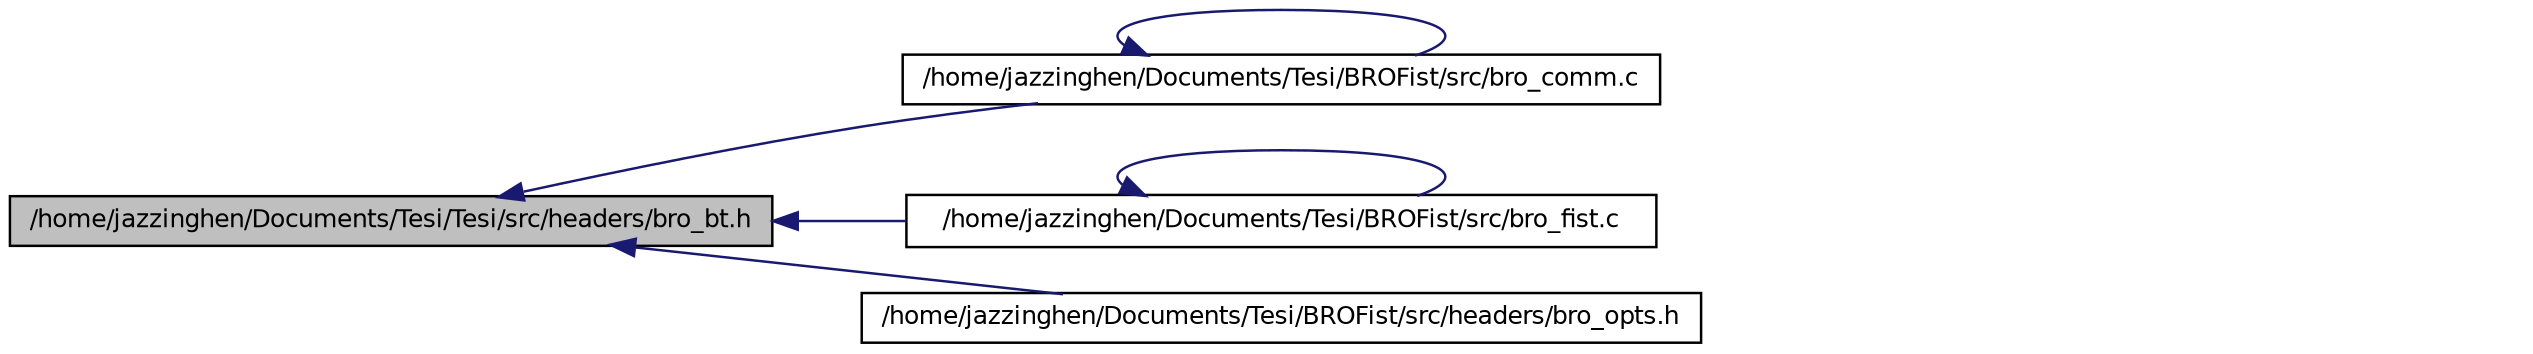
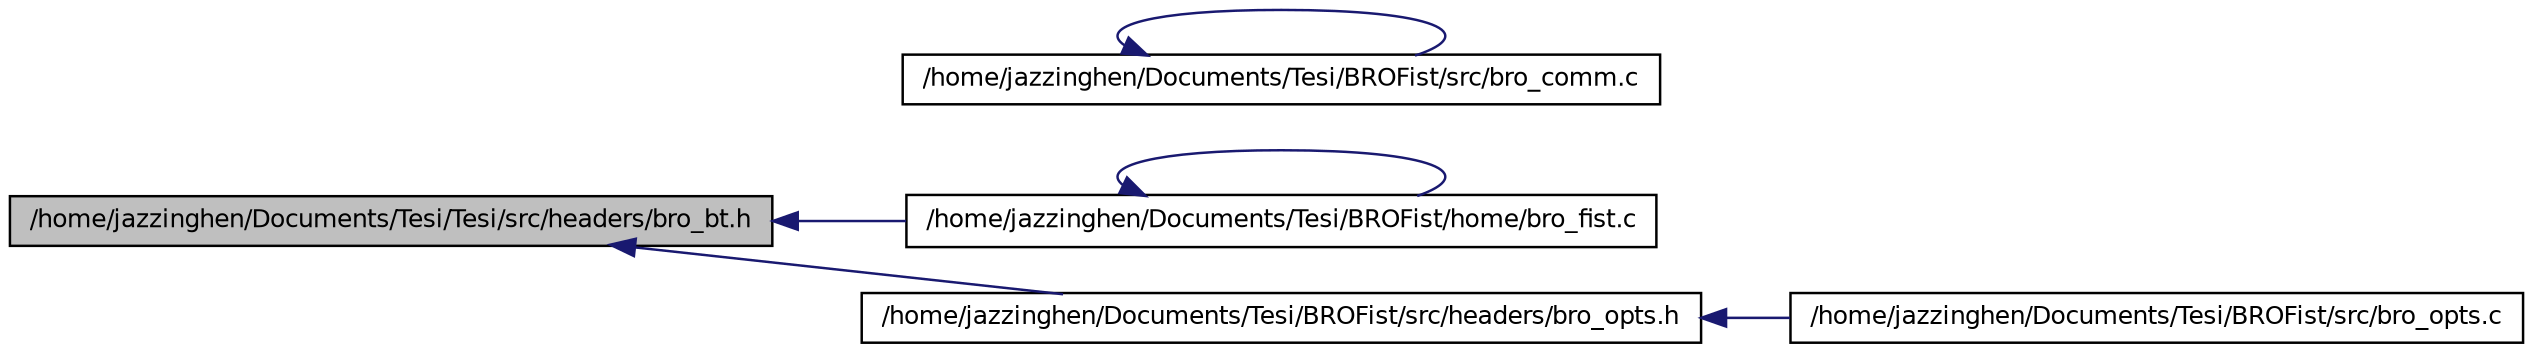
edge "/home/jazzinghen/Documents/Tesi/BROFist/src/bro_comm.c" -> "/home/jazzinghen/Documents/Tesi/Tesi/src/headers/bro_bt.h": removed
node "/home/jazzinghen/Documents/Tesi/BROFist/src/bro_fist.c": label "/home/jazzinghen/Documents/Tesi/BROFist/src/bro_fist.c" -> "/home/jazzinghen/Documents/Tesi/BROFist/home/bro_fist.c"
node "/home/jazzinghen/Documents/Tesi/BROFist/src/bro_opts.c": added
